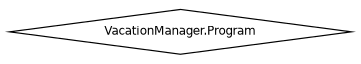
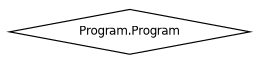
node "VacationManager.Program": label "VacationManager.Program" -> "Program.Program"
